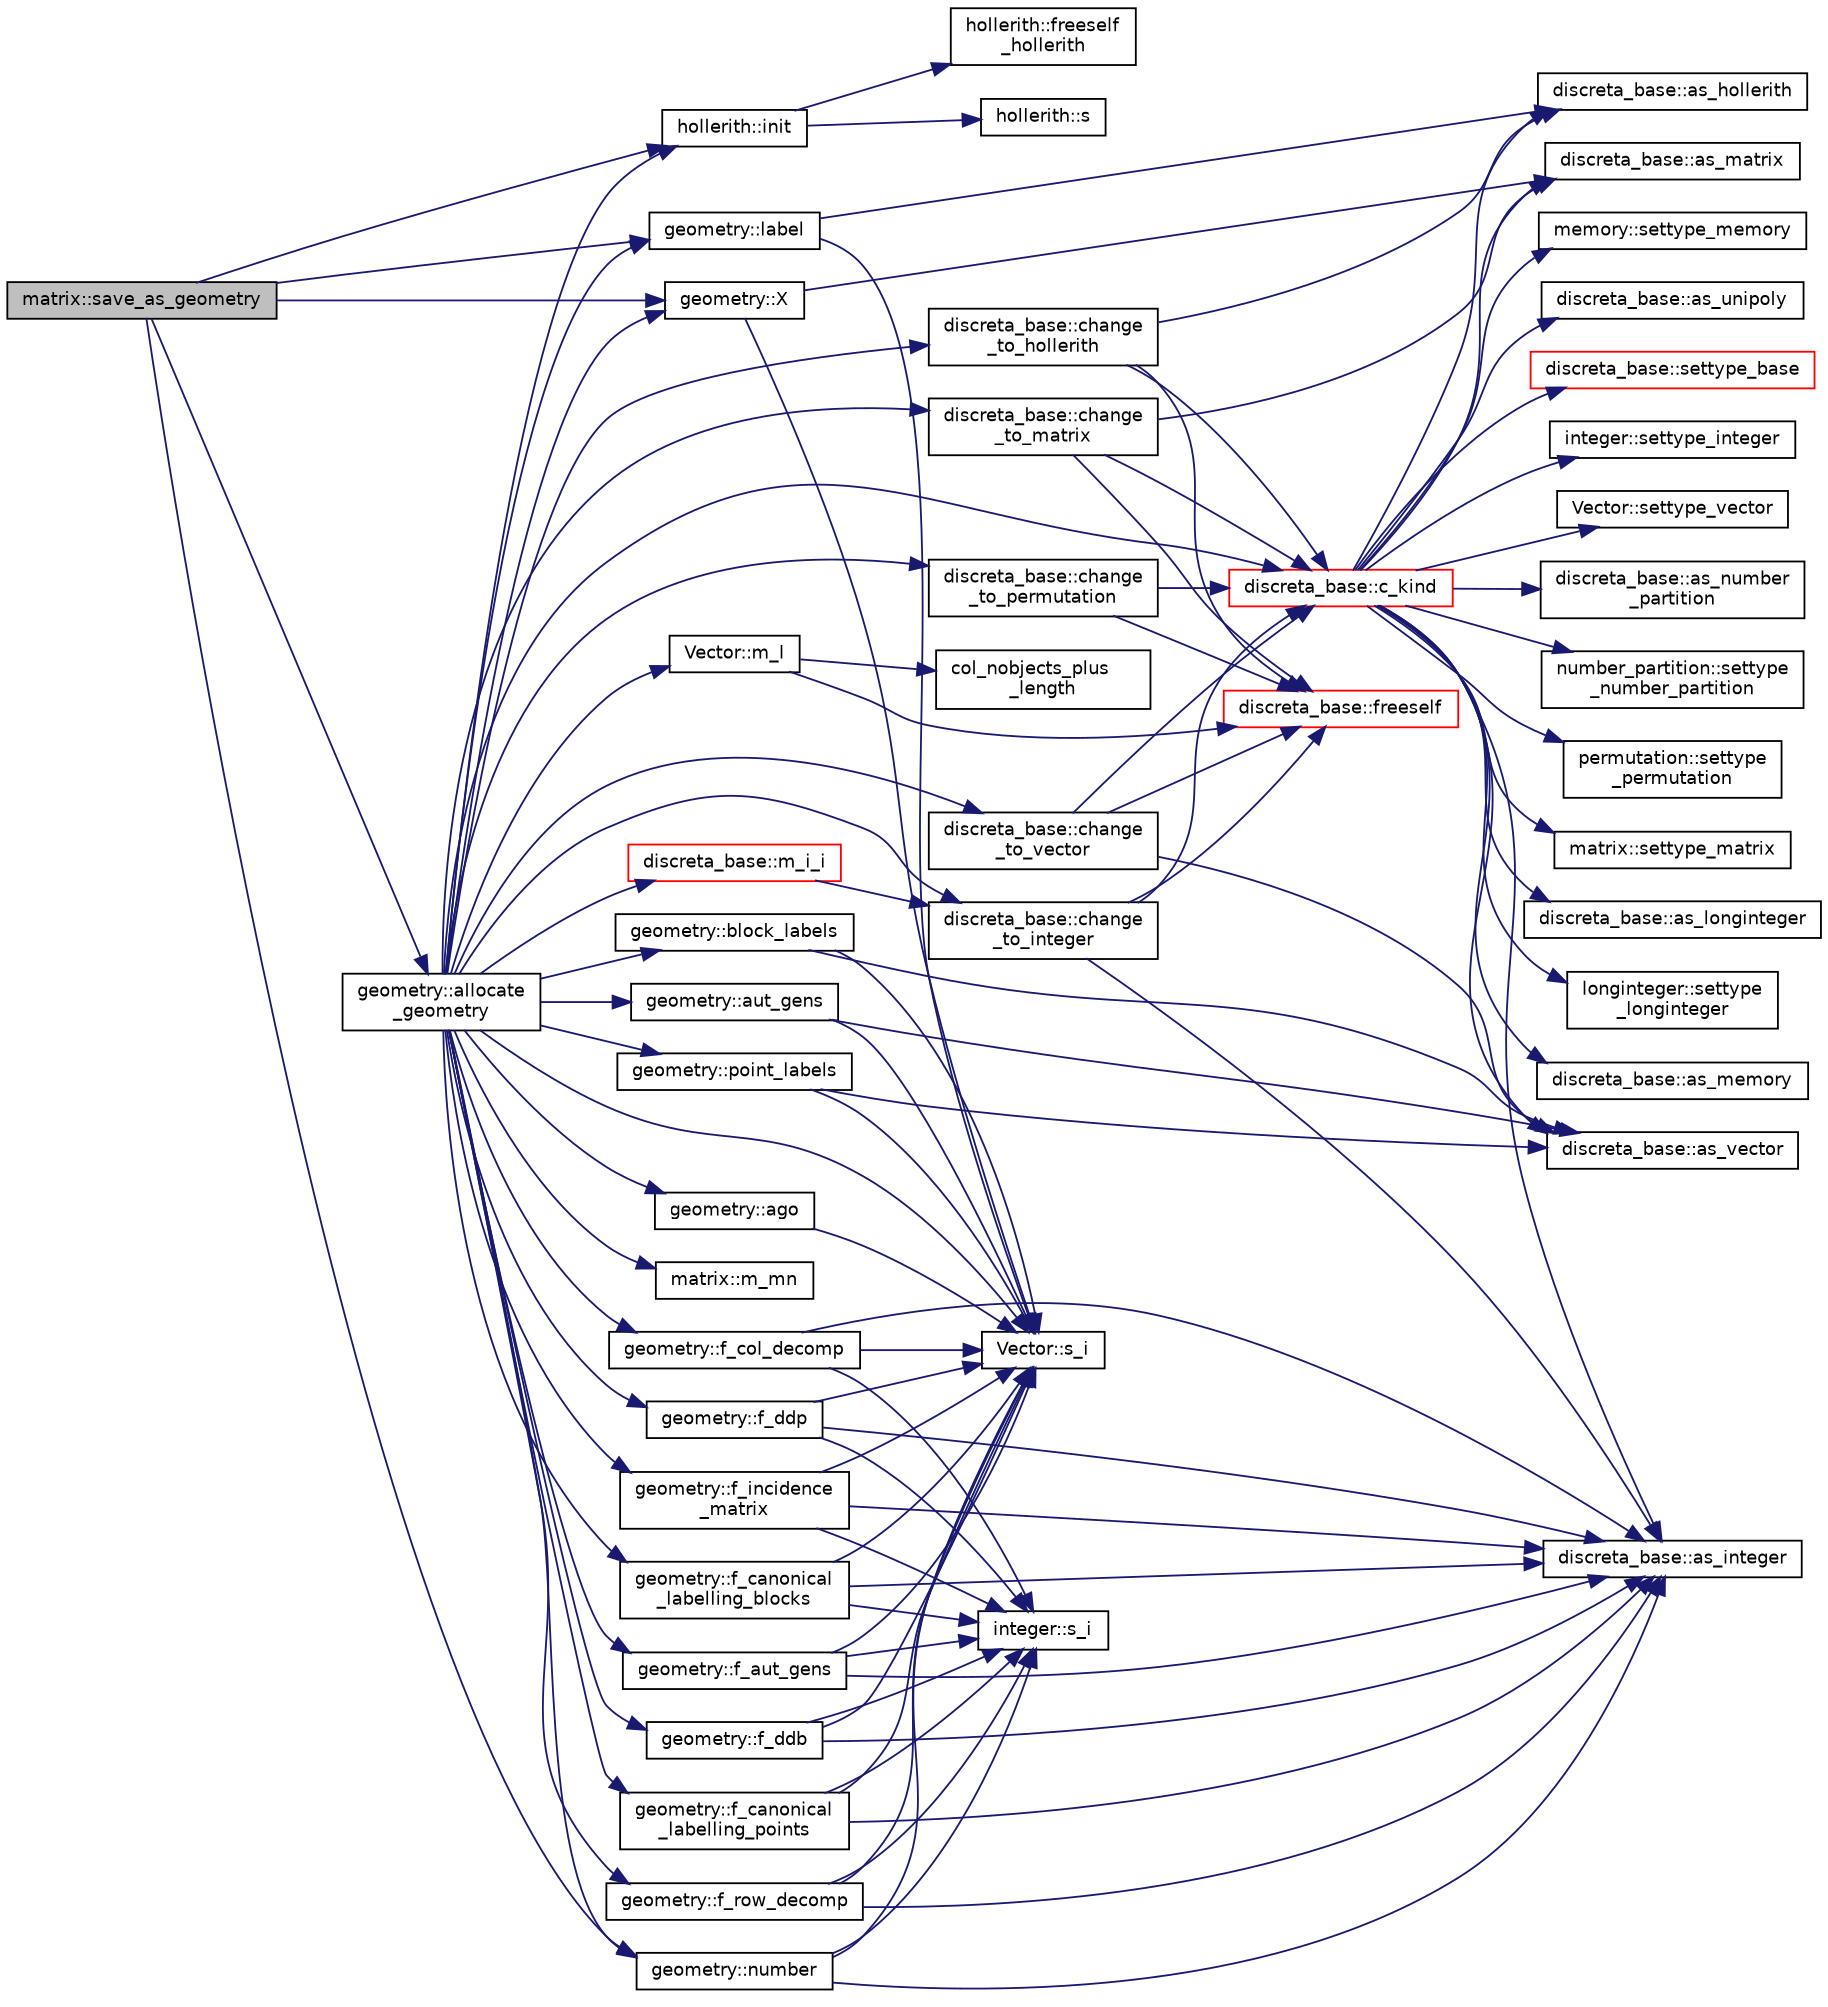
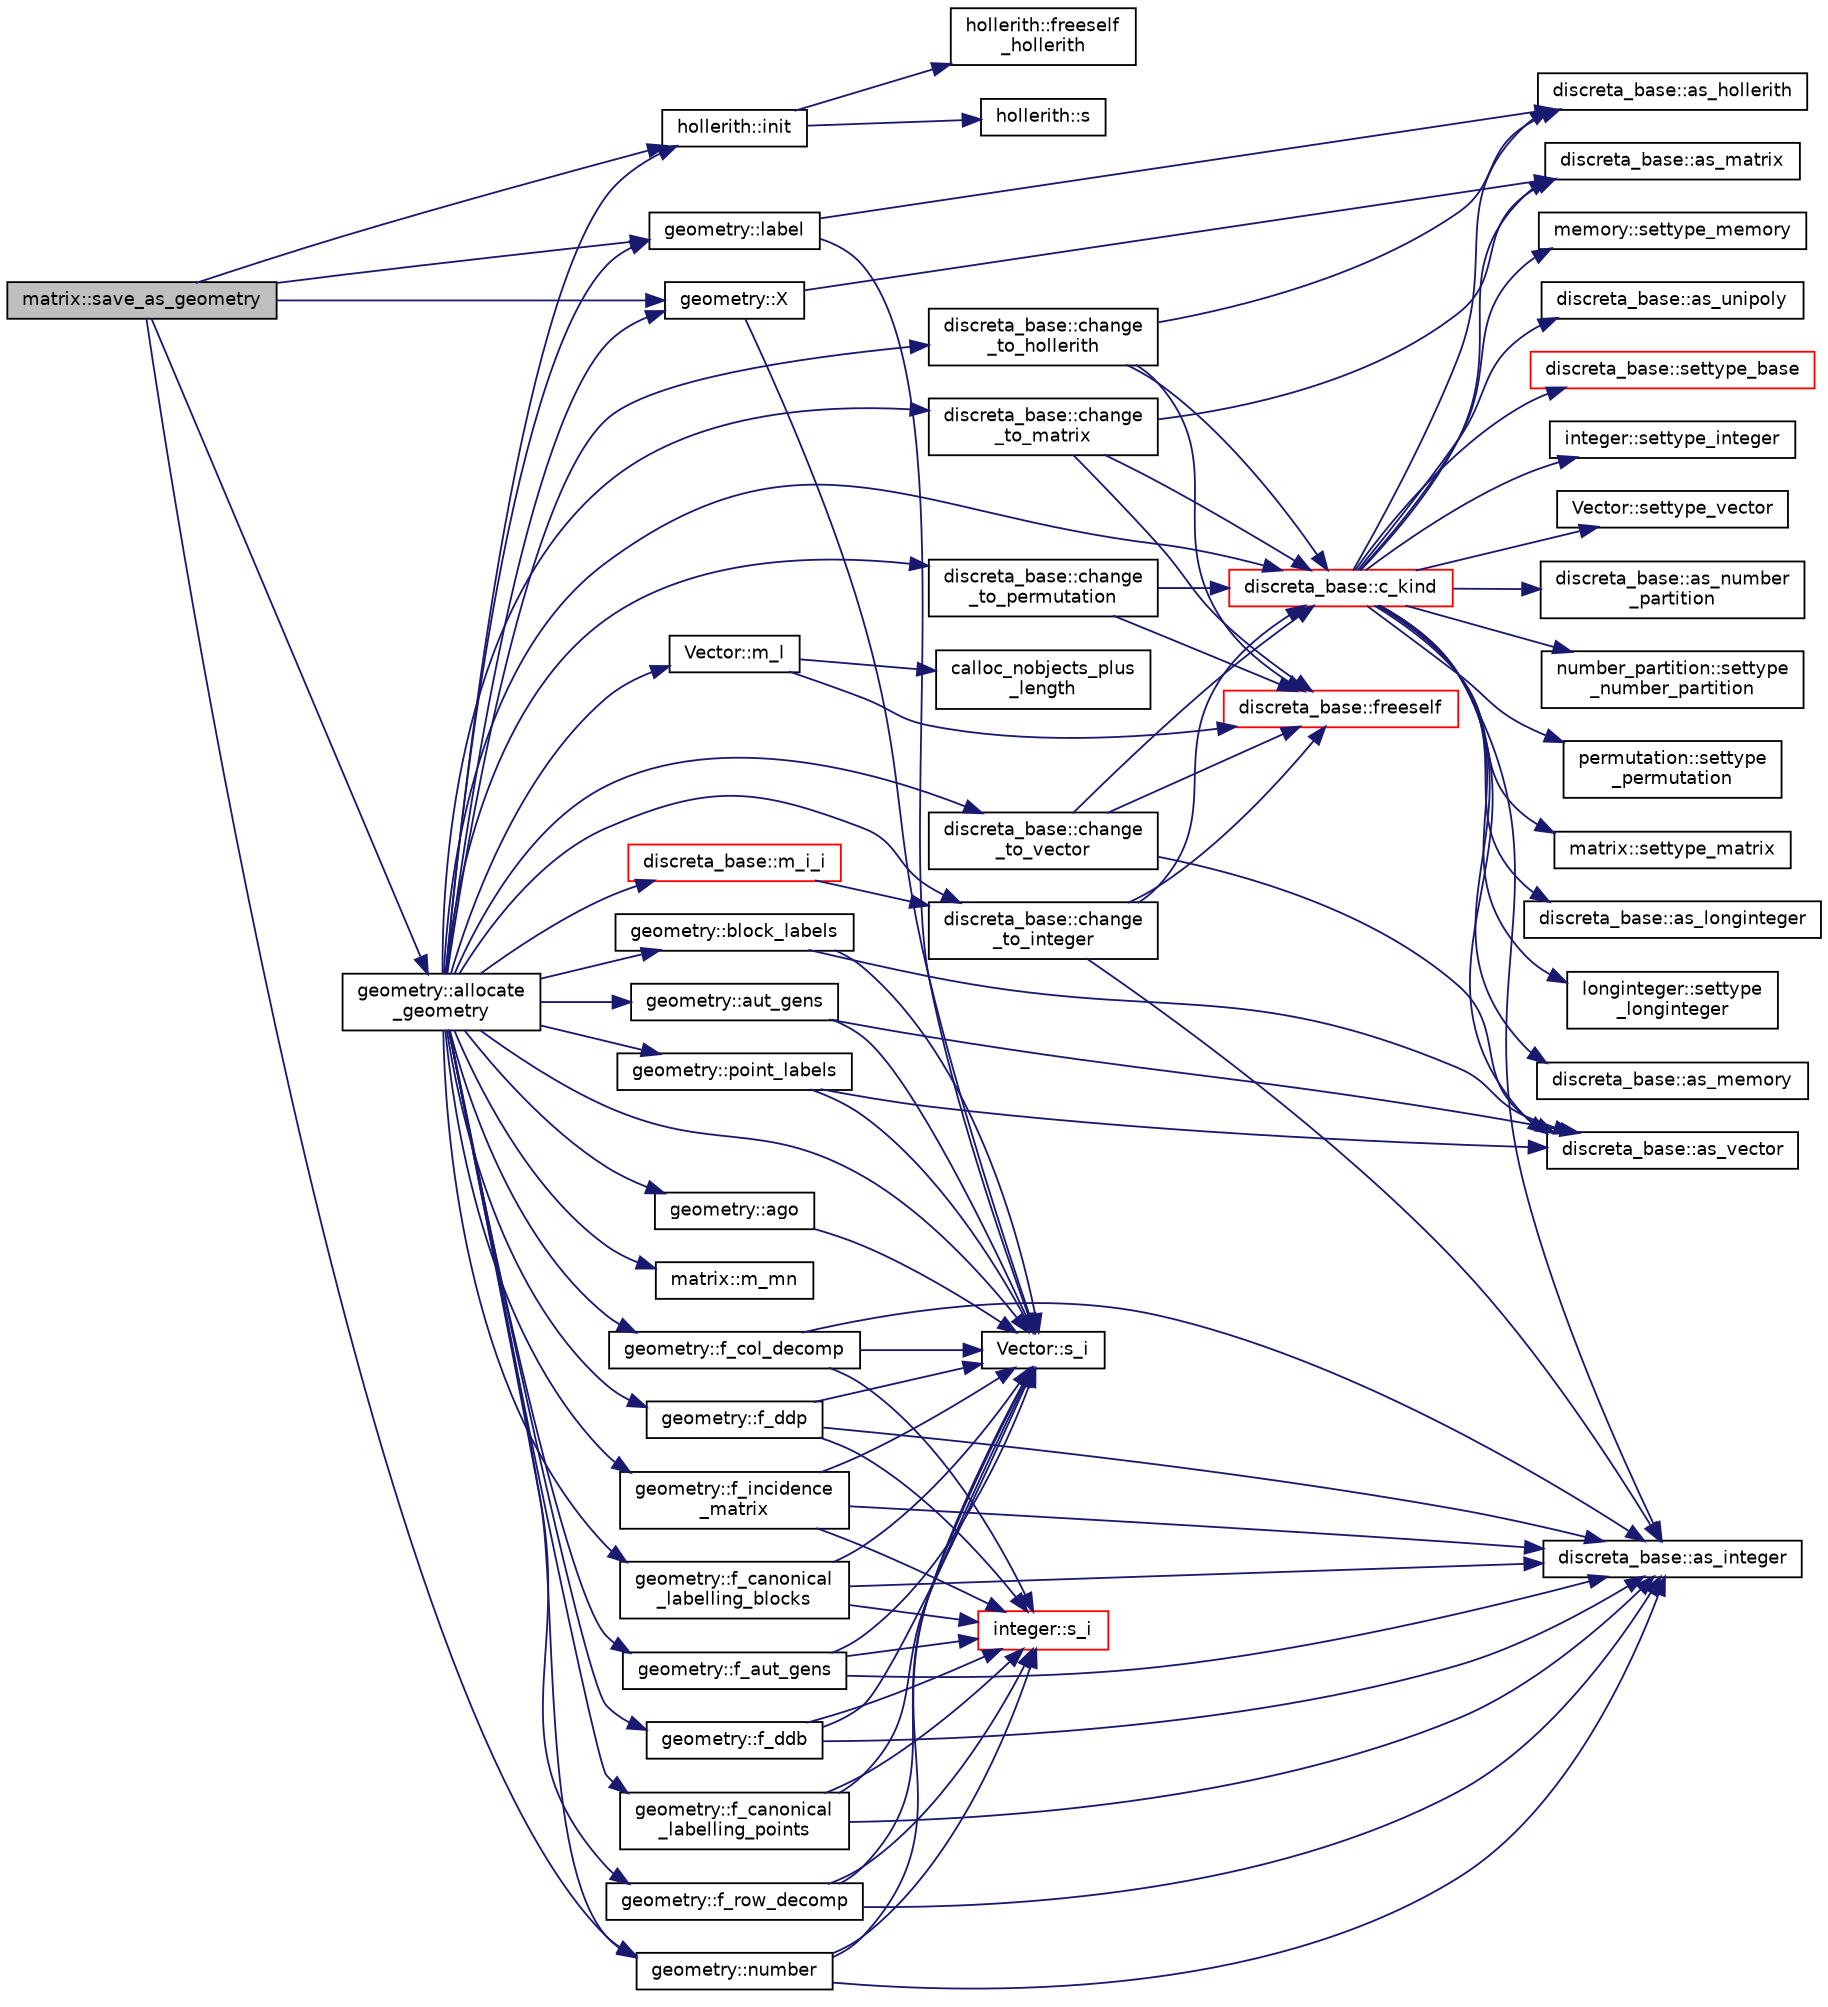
node "col_nobjects_plus _length": label "col_nobjects_plus _length" -> "calloc_nobjects_plus _length"
node "integer::s_i": color black -> red
